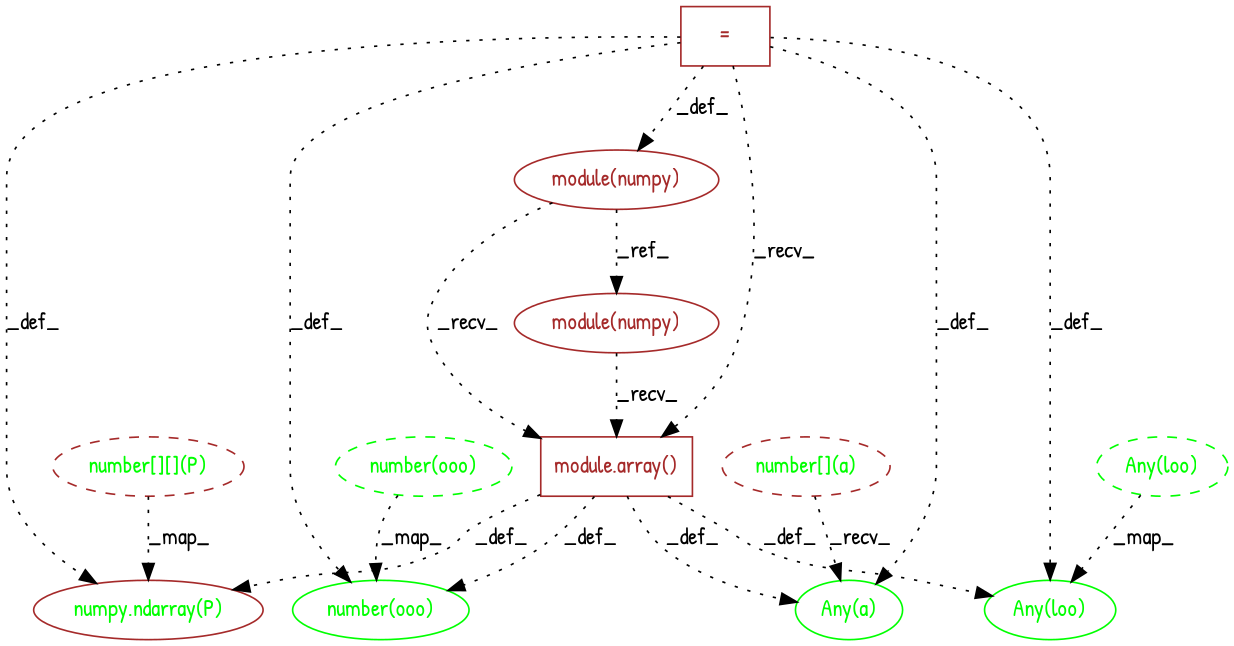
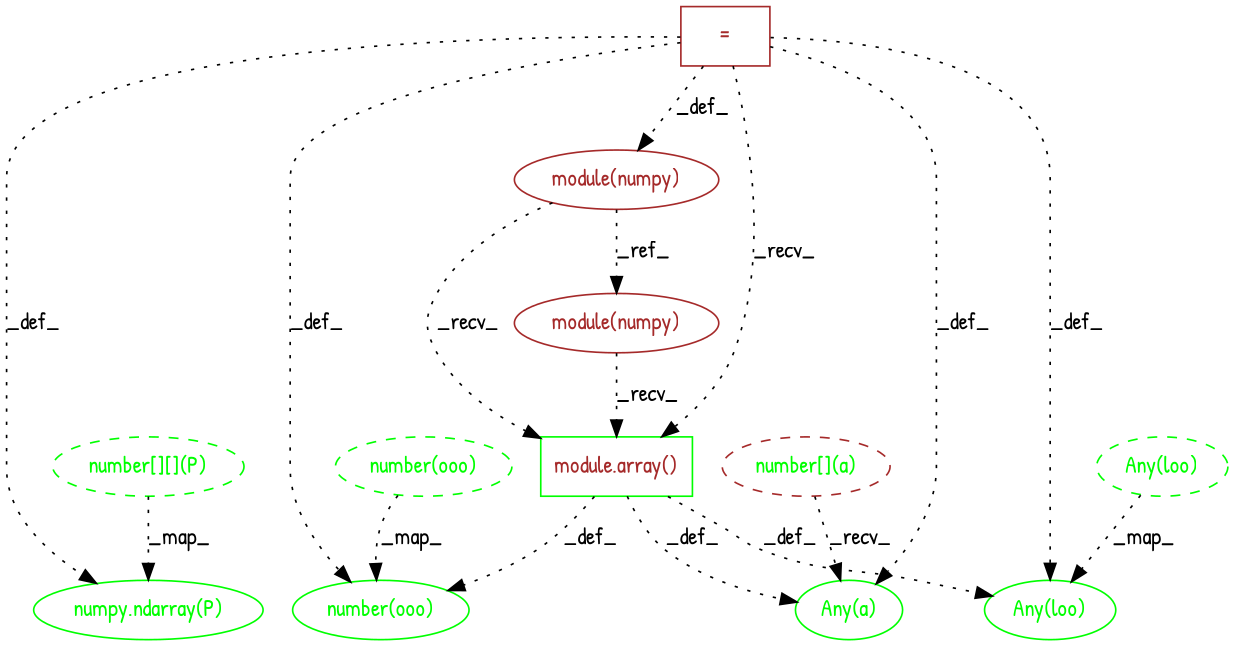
node "number[][](P)": color brown -> green
node "module.array()": color brown -> green
edge "module.array()" -> "numpy.ndarray(P)": removed, label "_def_"
node "numpy.ndarray(P)": color brown -> green
